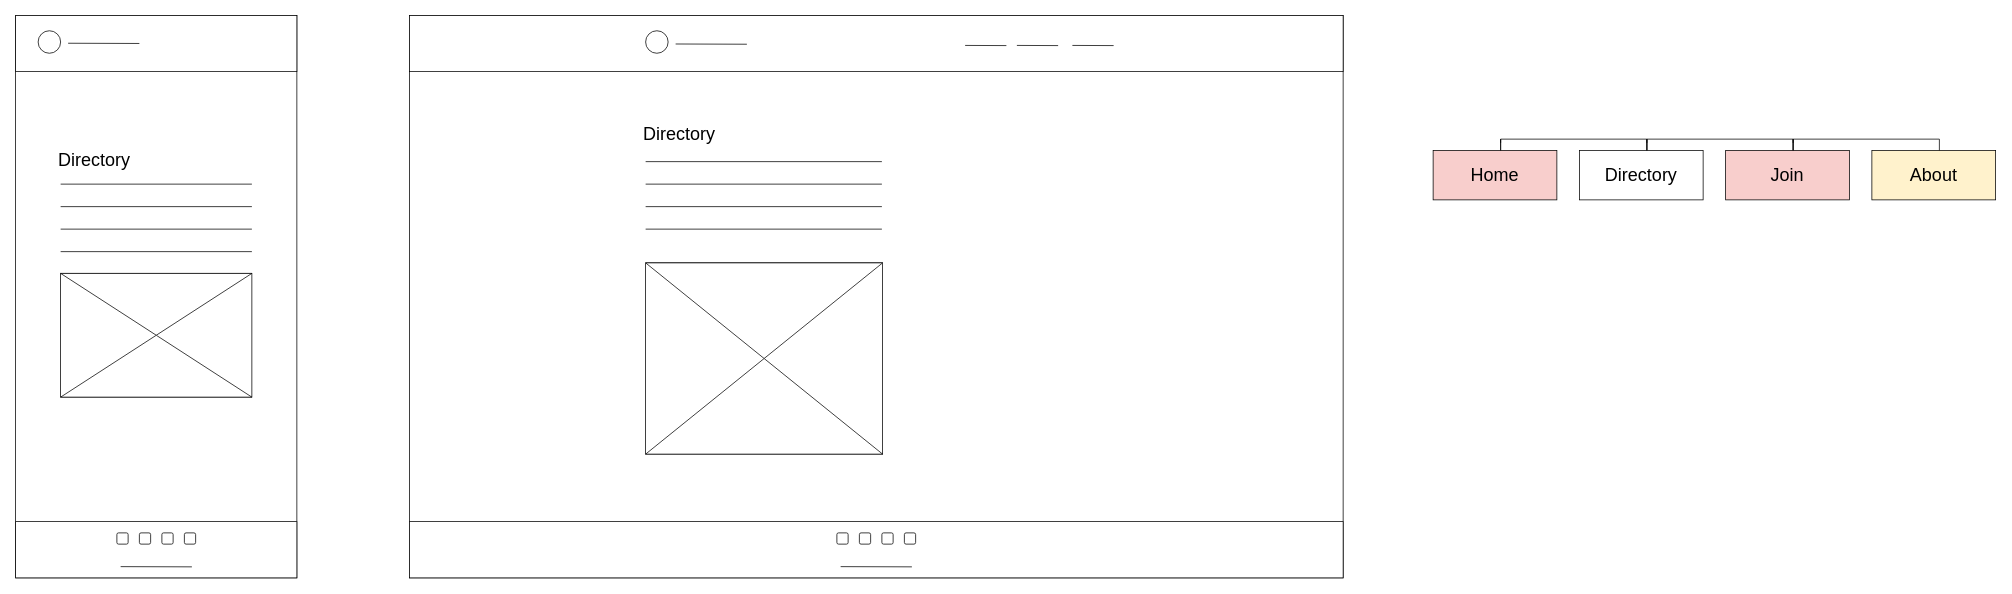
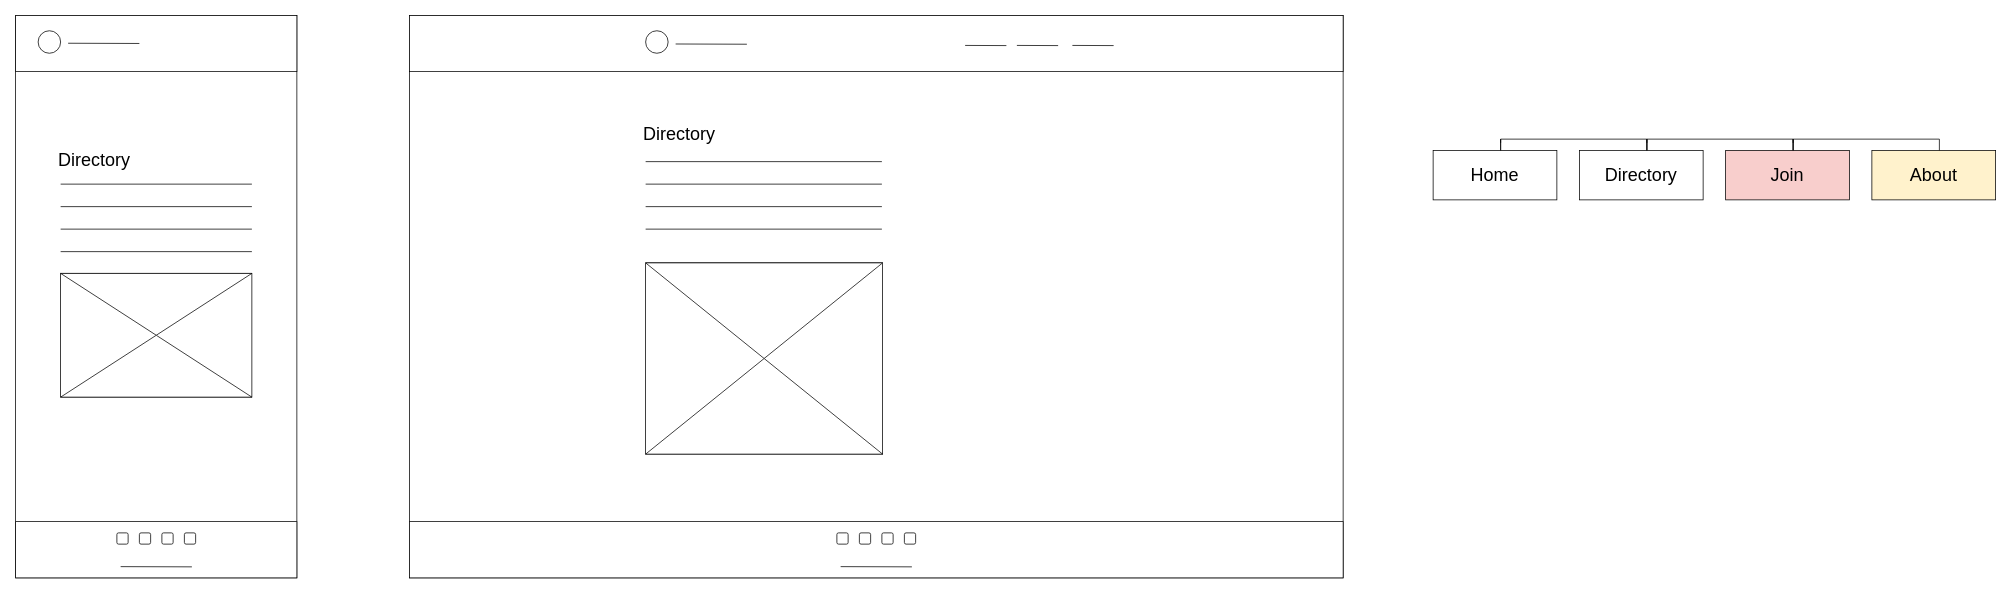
node "Home": fillcolor #f8cecc -> #ffffff
